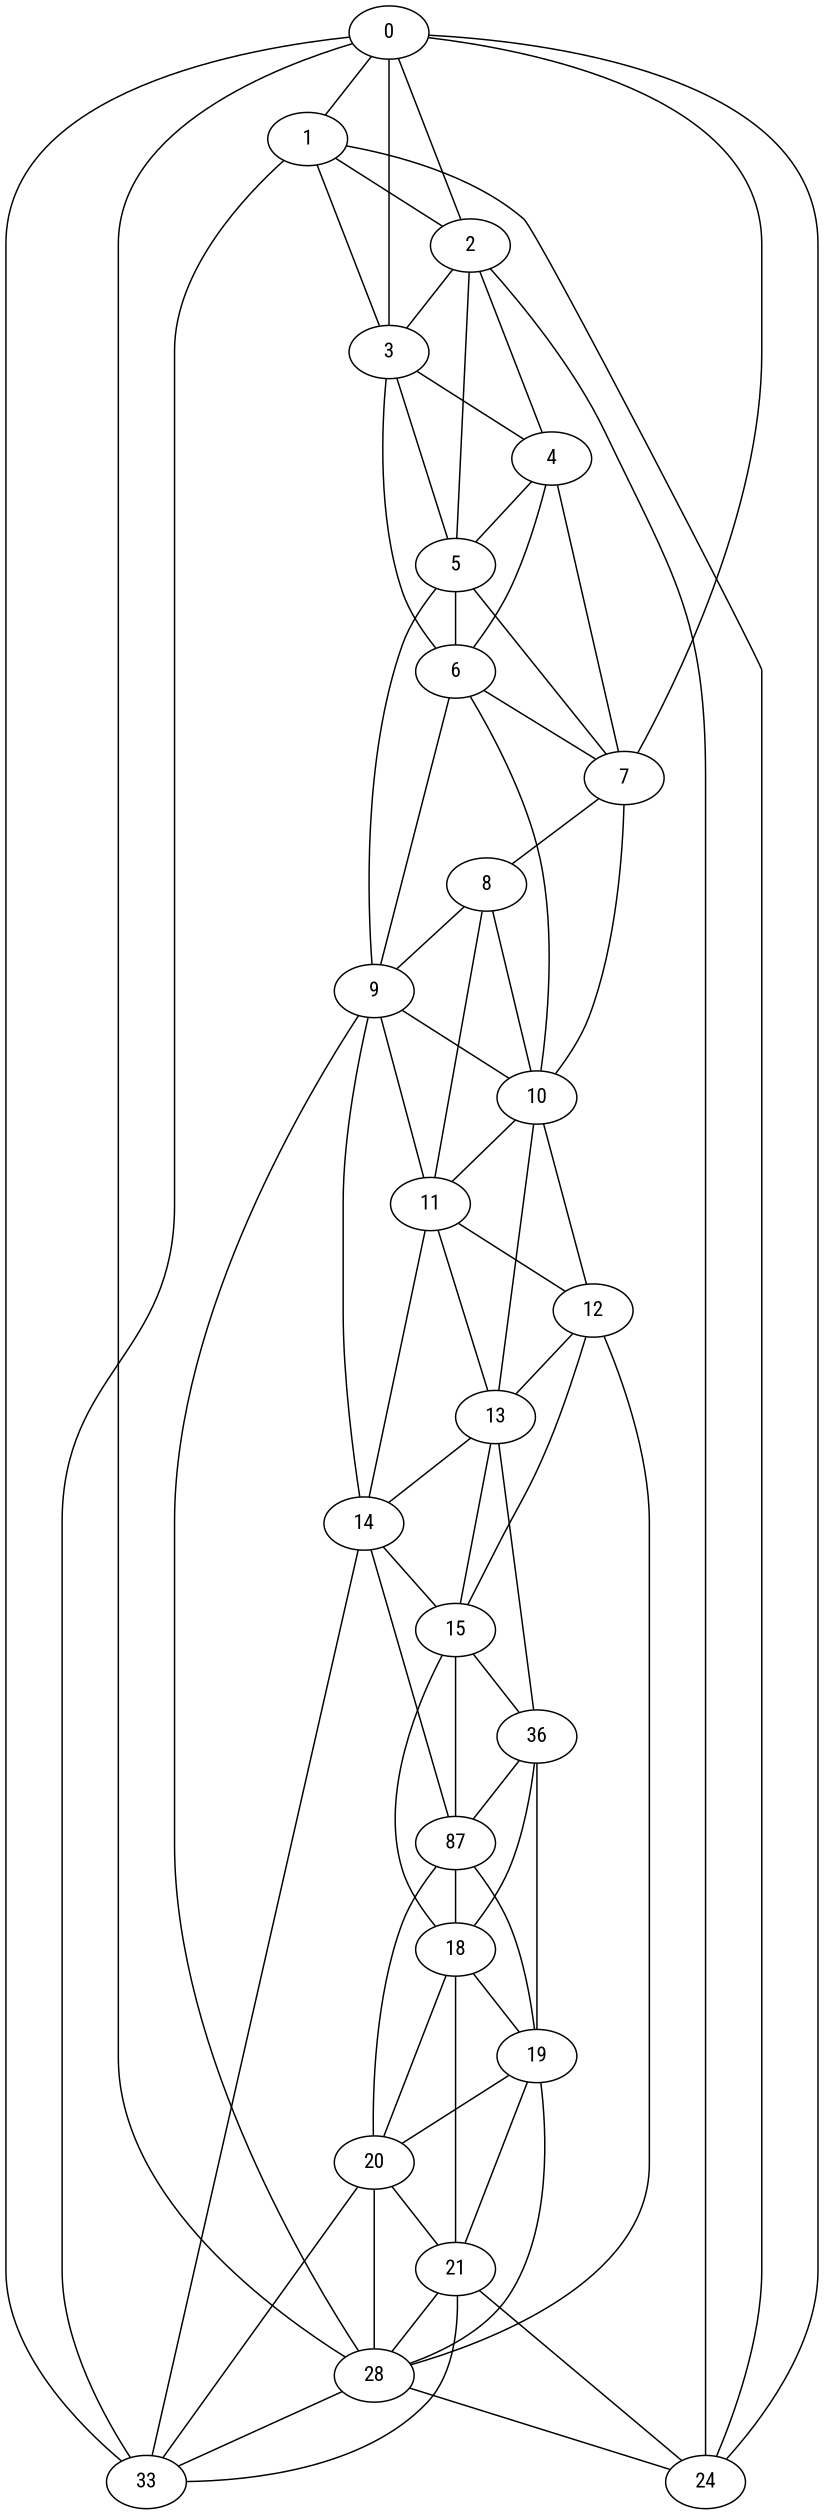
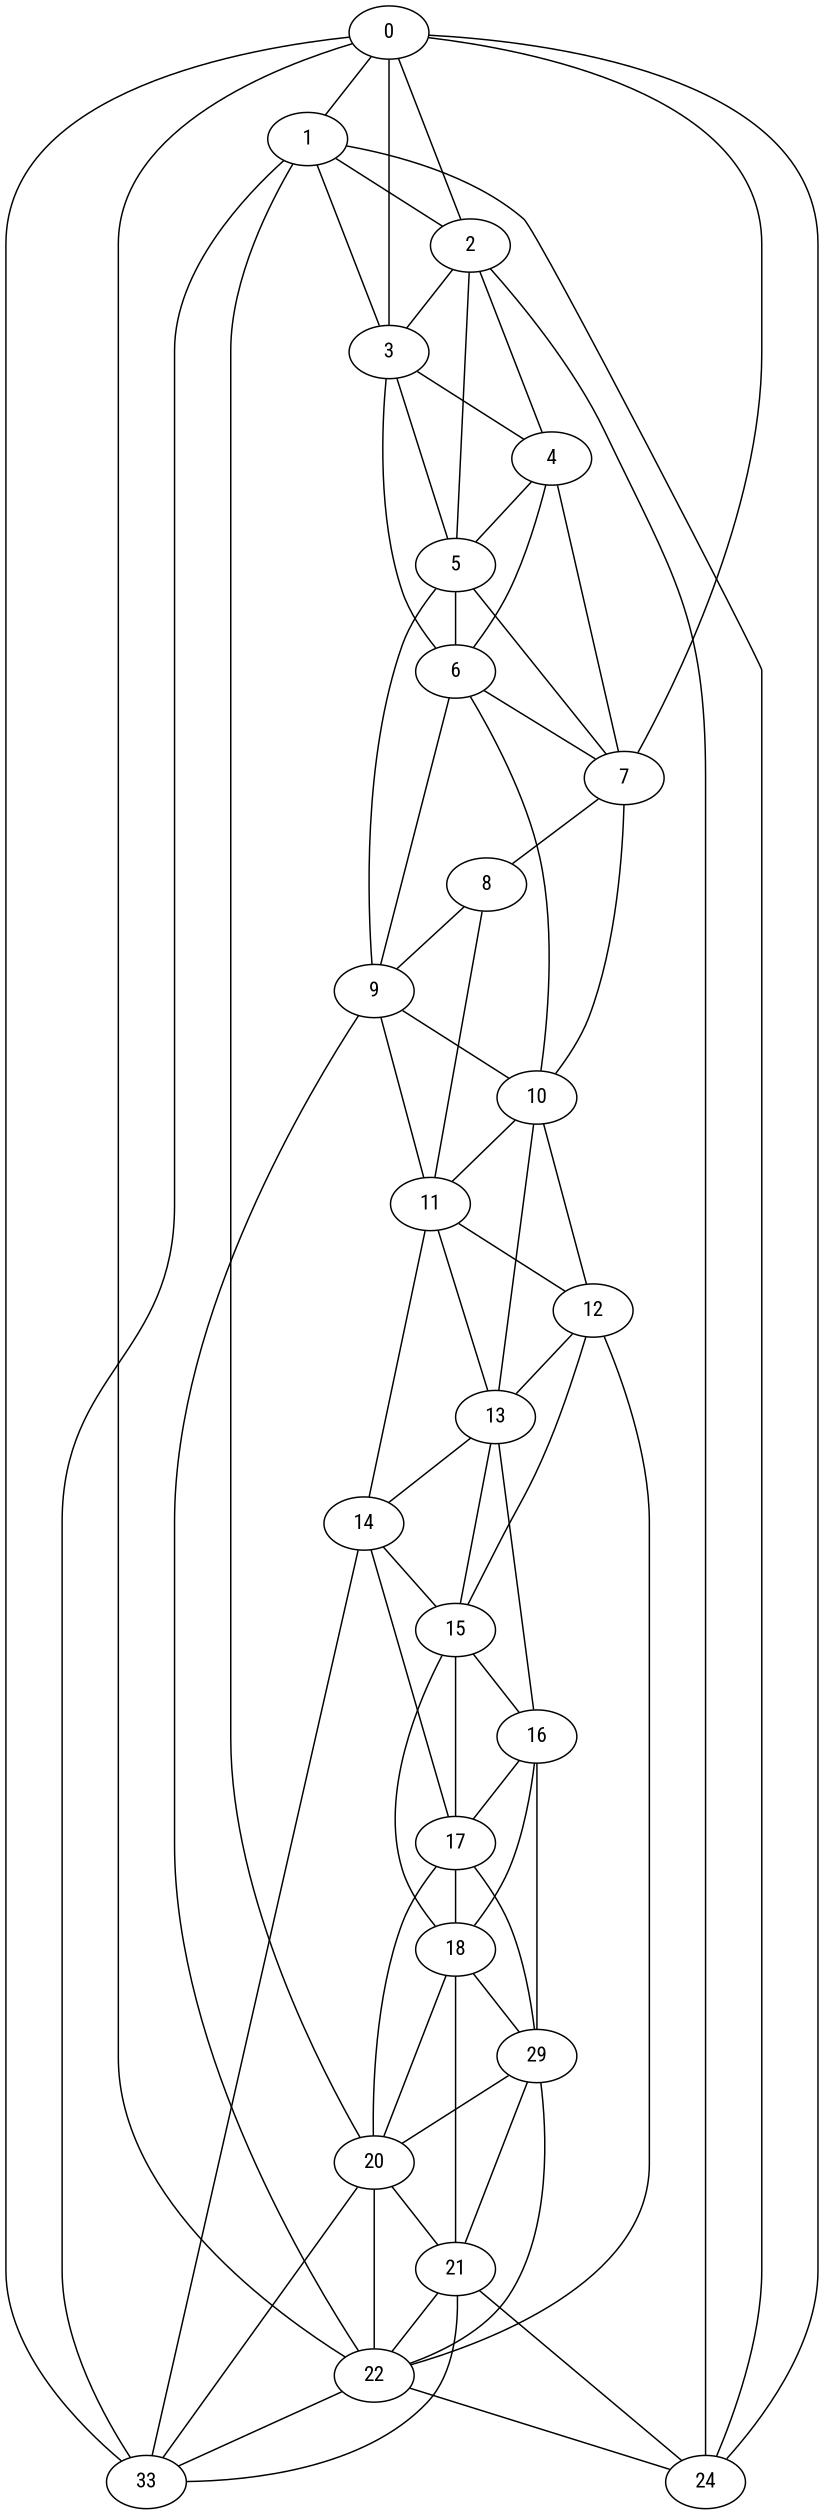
edge "8" -- "10": removed
edge "1" -- "20": added
edge "9" -- "14": removed
node "36": label "36" -> "16"
node "87": label "87" -> "17"
node "19": label "19" -> "29"
node "28": label "28" -> "22"
